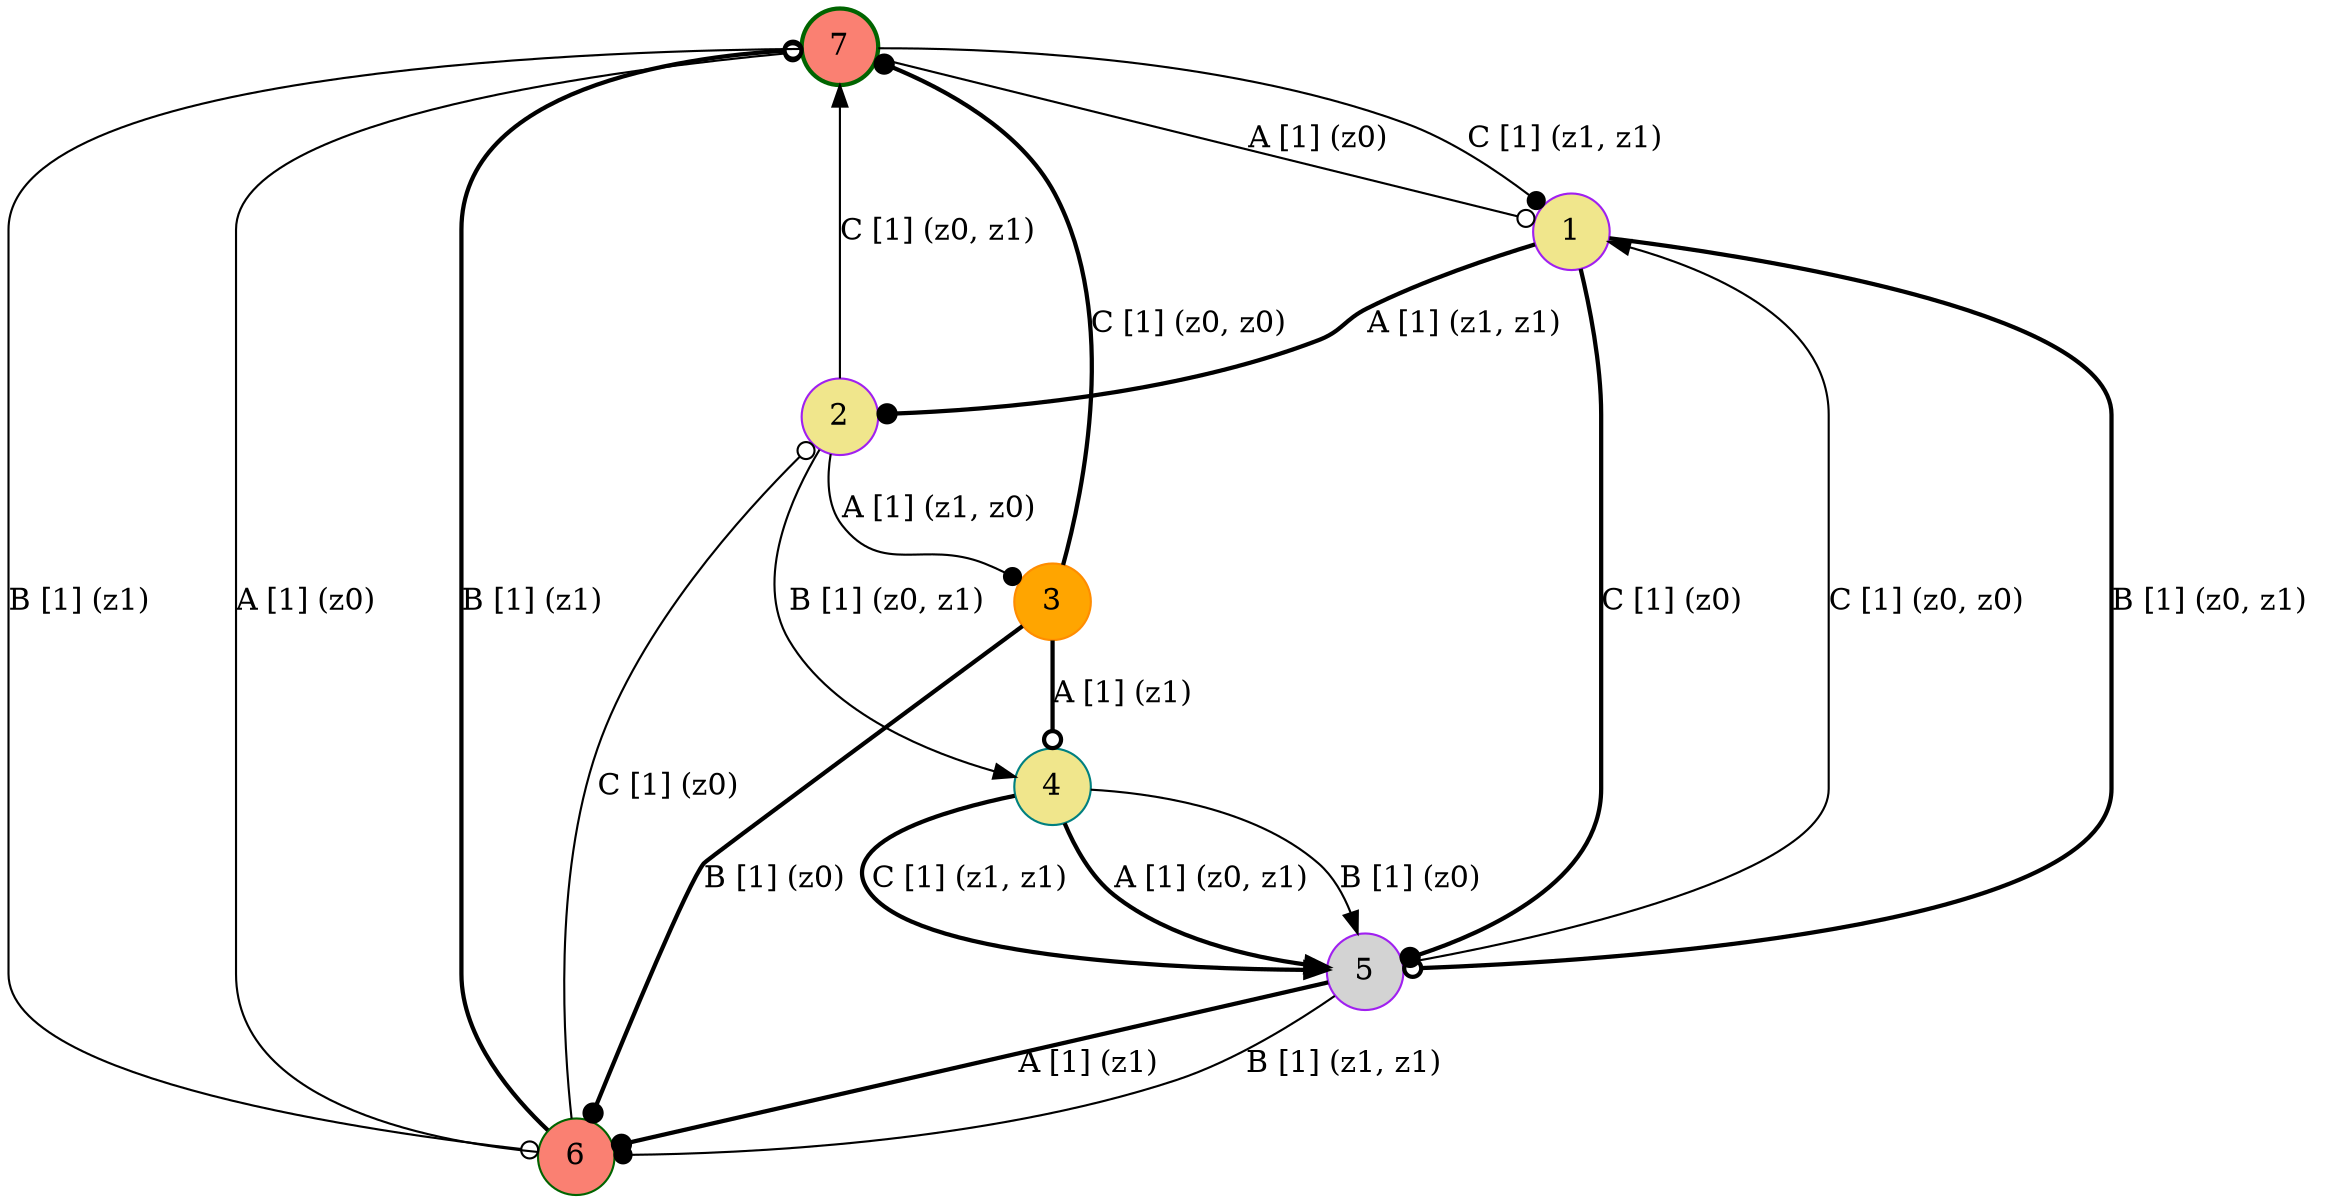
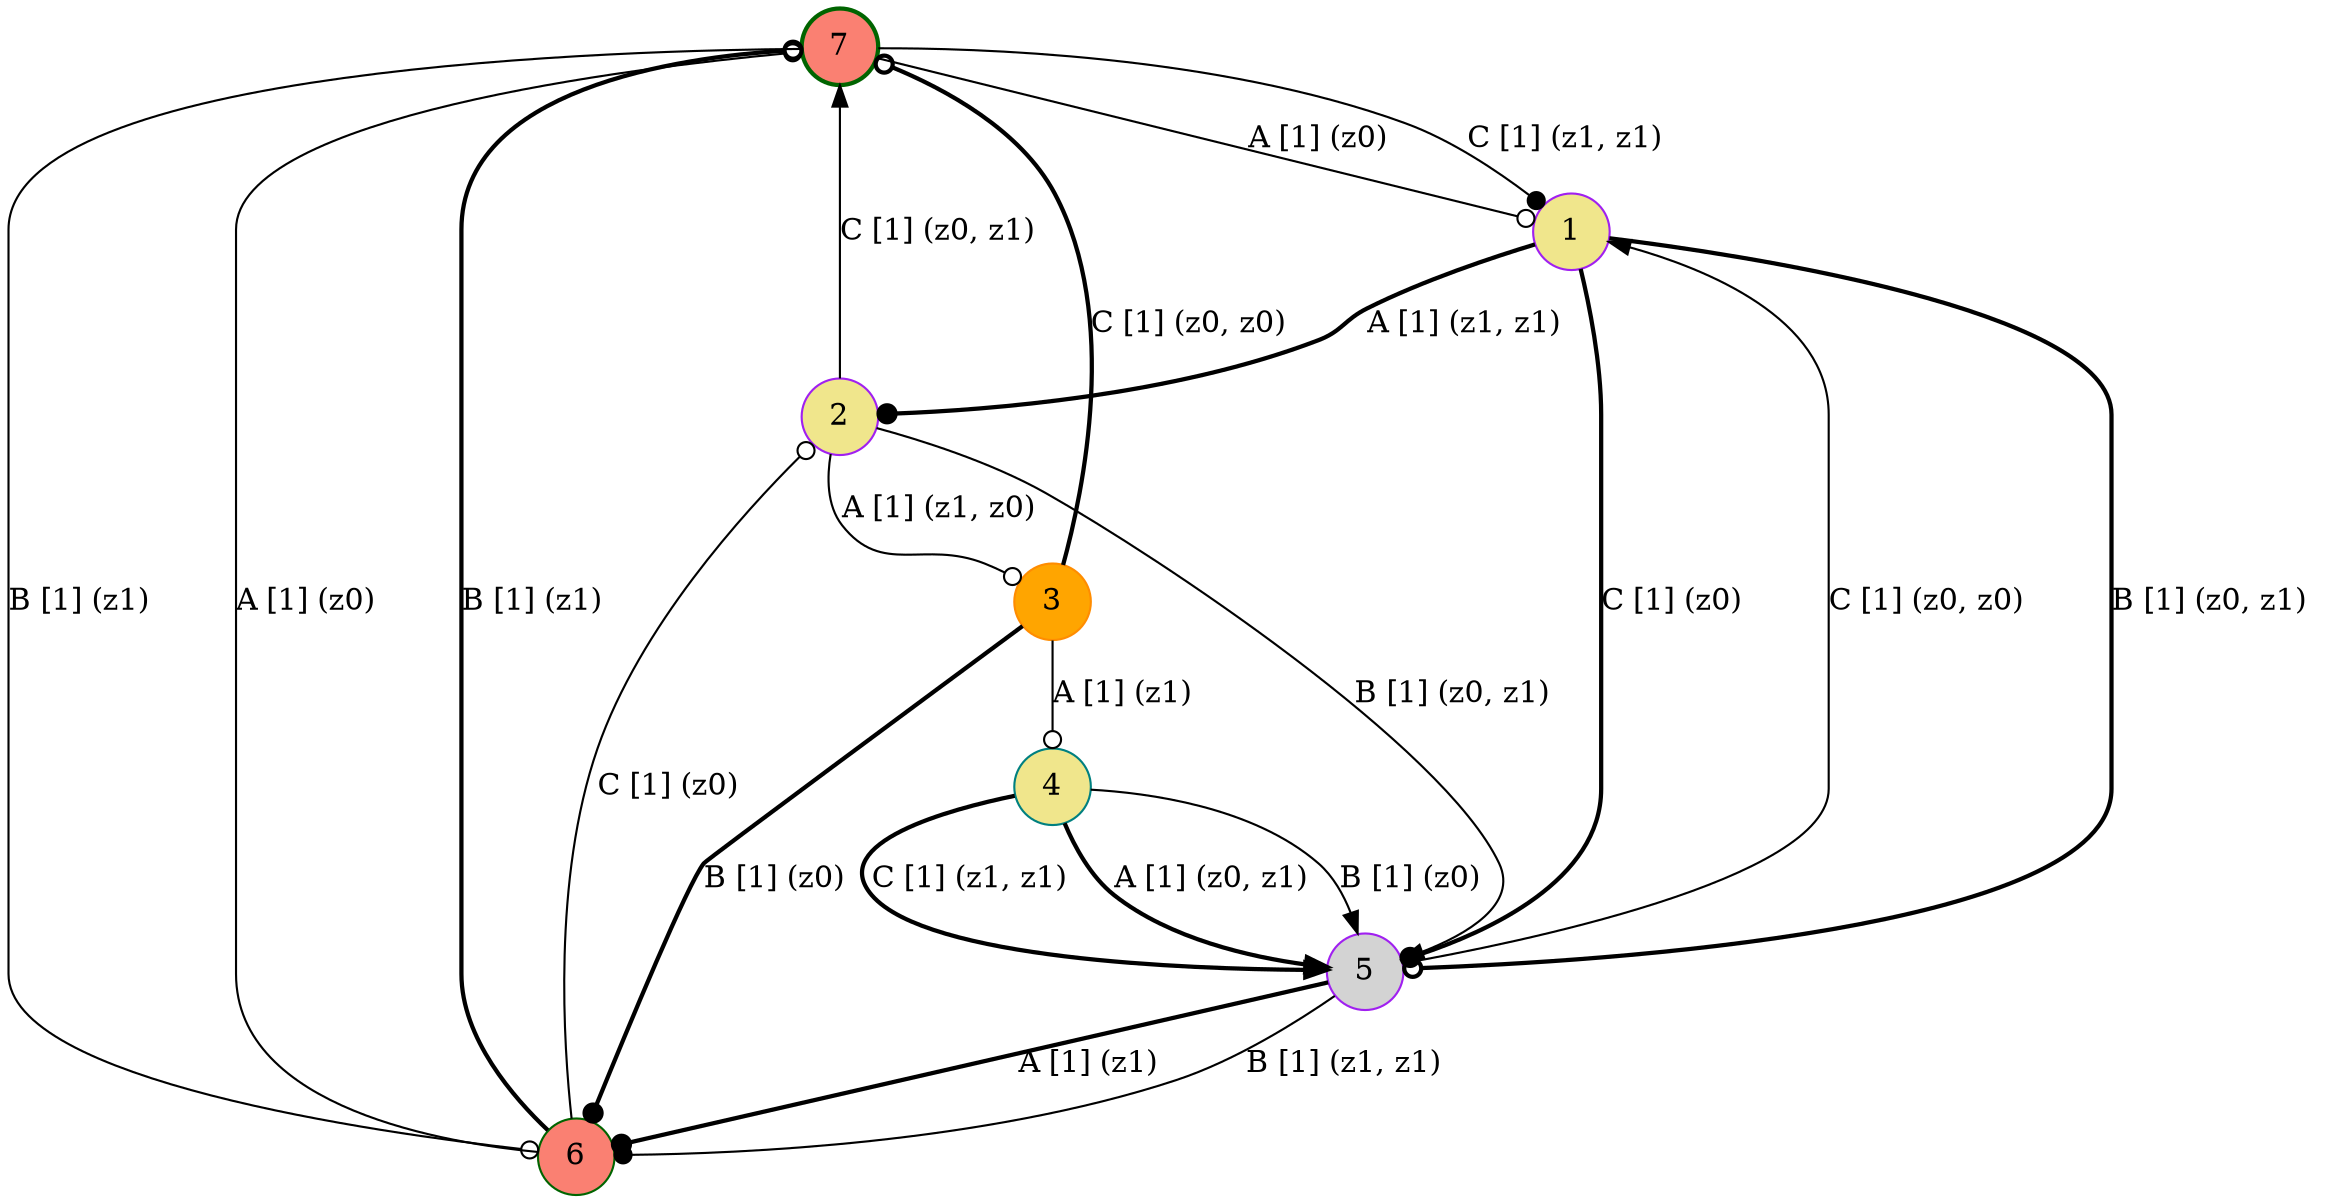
edge "3" -> "7": arrowhead dot -> odot
edge "2" -> "3": arrowhead dot -> odot
edge "2" -> "4": now "2" -> "5"
edge "3" -> "4": style bold -> solid
